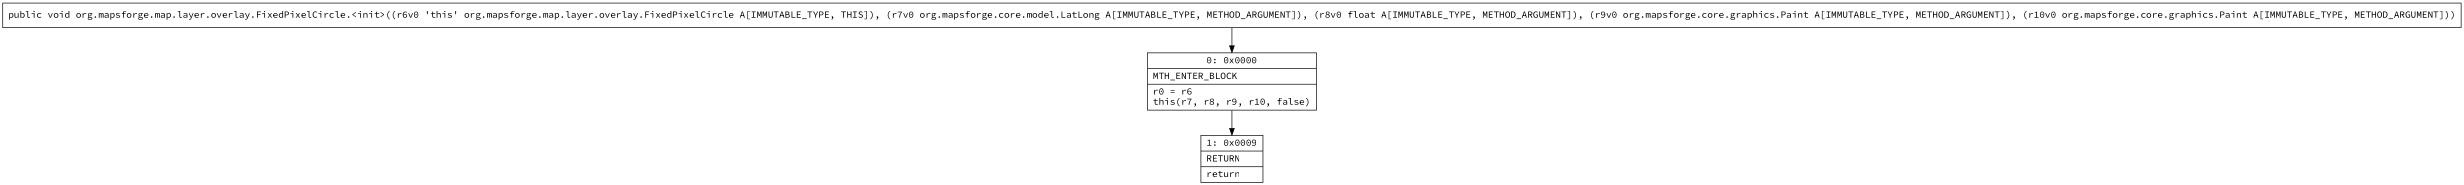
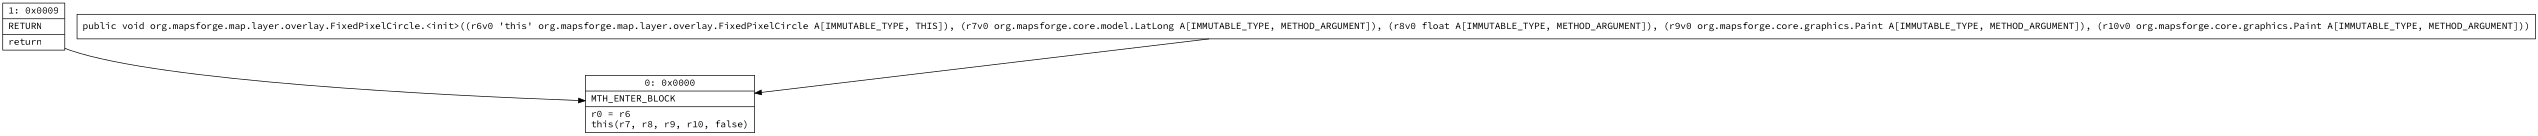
edge "0: 0x0000" -> "1: 0x0009": reversed
